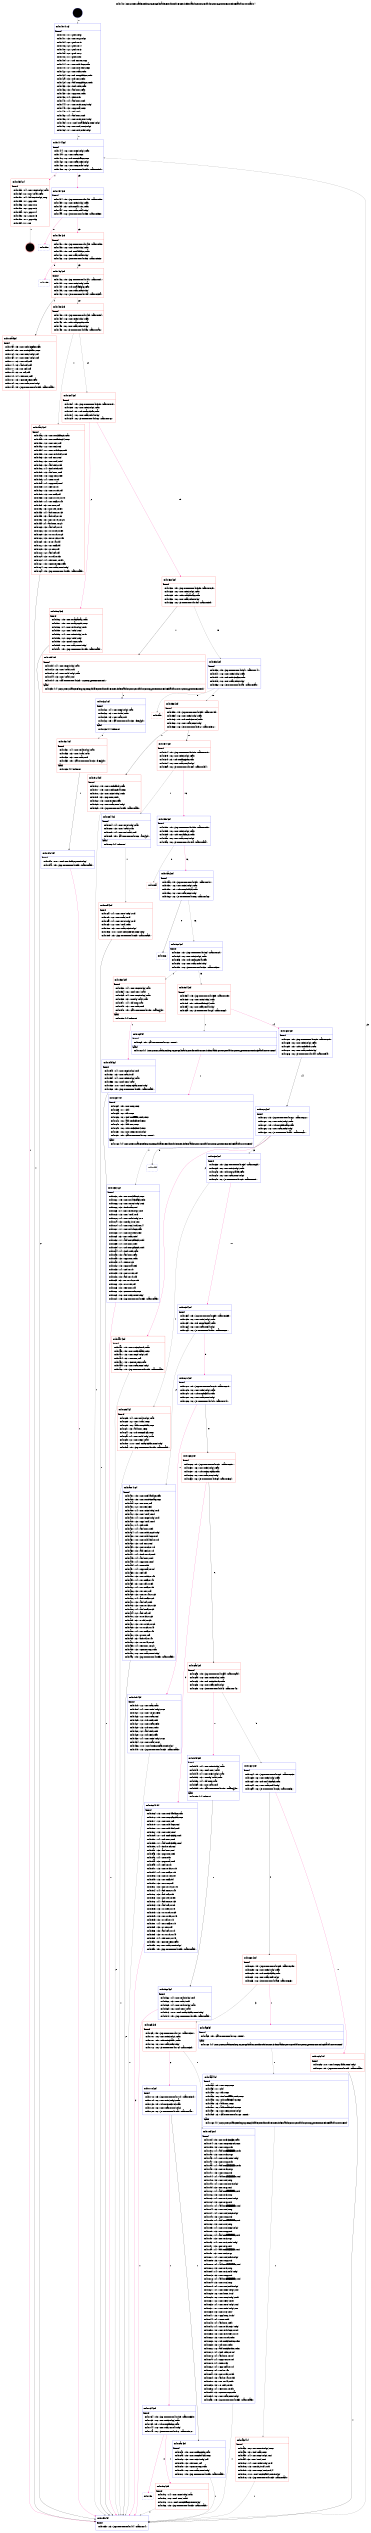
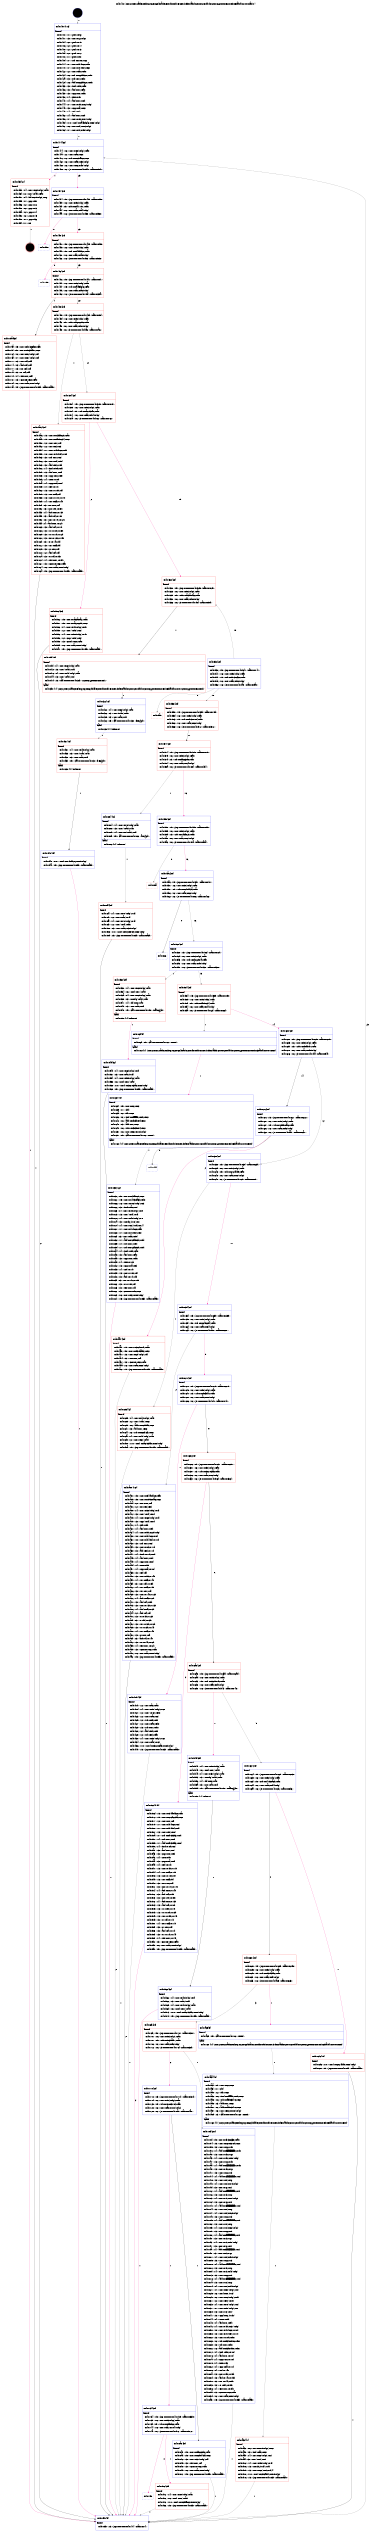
edge "0x401520 [28]" -> "0x40153c [28]": reversed
node "0x401912 [30]": removed
edge "0x40161c [28]" -> "0x401638 [28]": now "0x401600 [28]" -> "0x401638 [28]"
